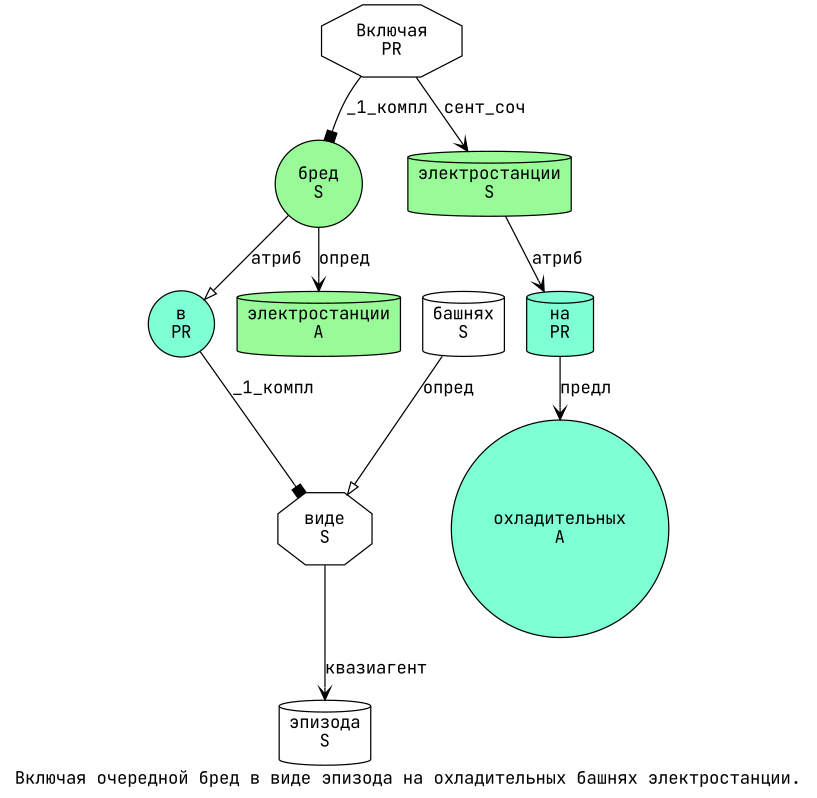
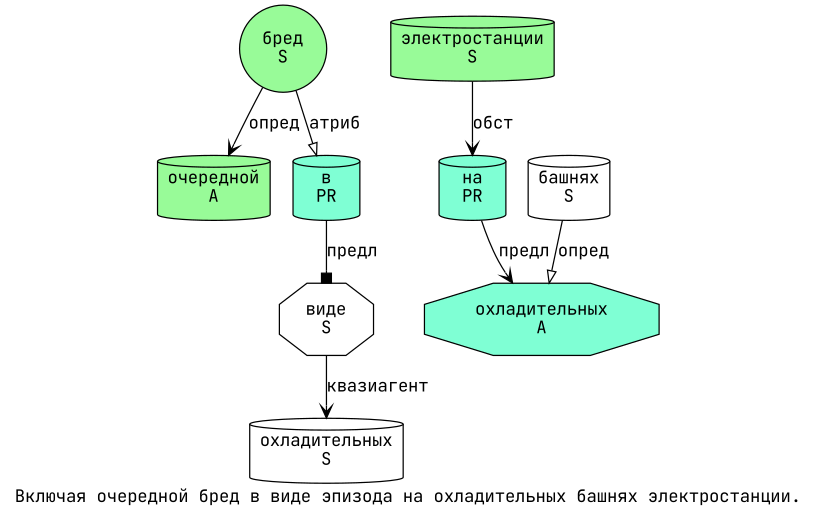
node "Включая PR": removed
edge "электростанции S" -> "на PR": label "атриб" -> "обст"
node "в PR": shape circle -> cylinder
node "электростанции A": label "электростанции A" -> "очередной A"
edge "в PR" -> "виде S": label "_1_компл" -> "предл"
edge "башнях S" -> "виде S": now "башнях S" -> "охладительных A"
node "охладительных A": shape circle -> octagon
node "эпизода S": label "эпизода S" -> "охладительных S"
